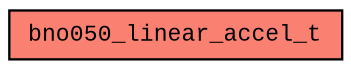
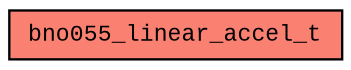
node "bno050_linear_accel_t": label "bno050_linear_accel_t" -> "bno055_linear_accel_t"
